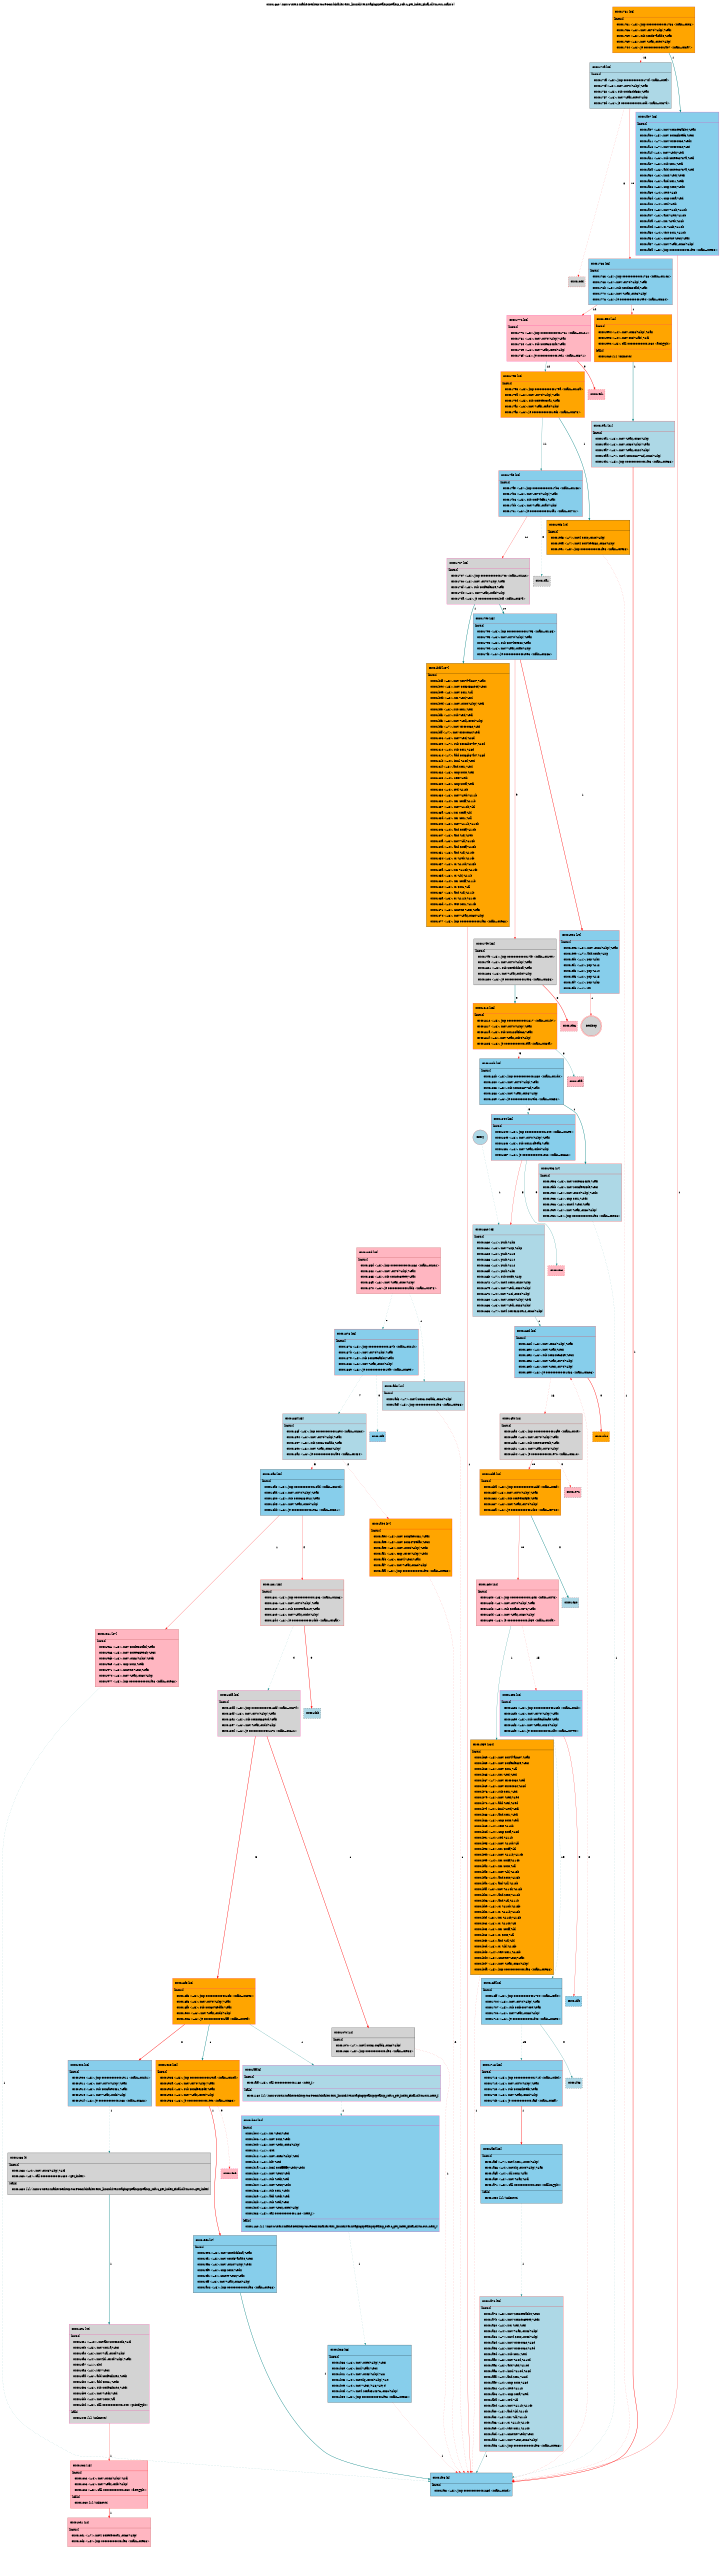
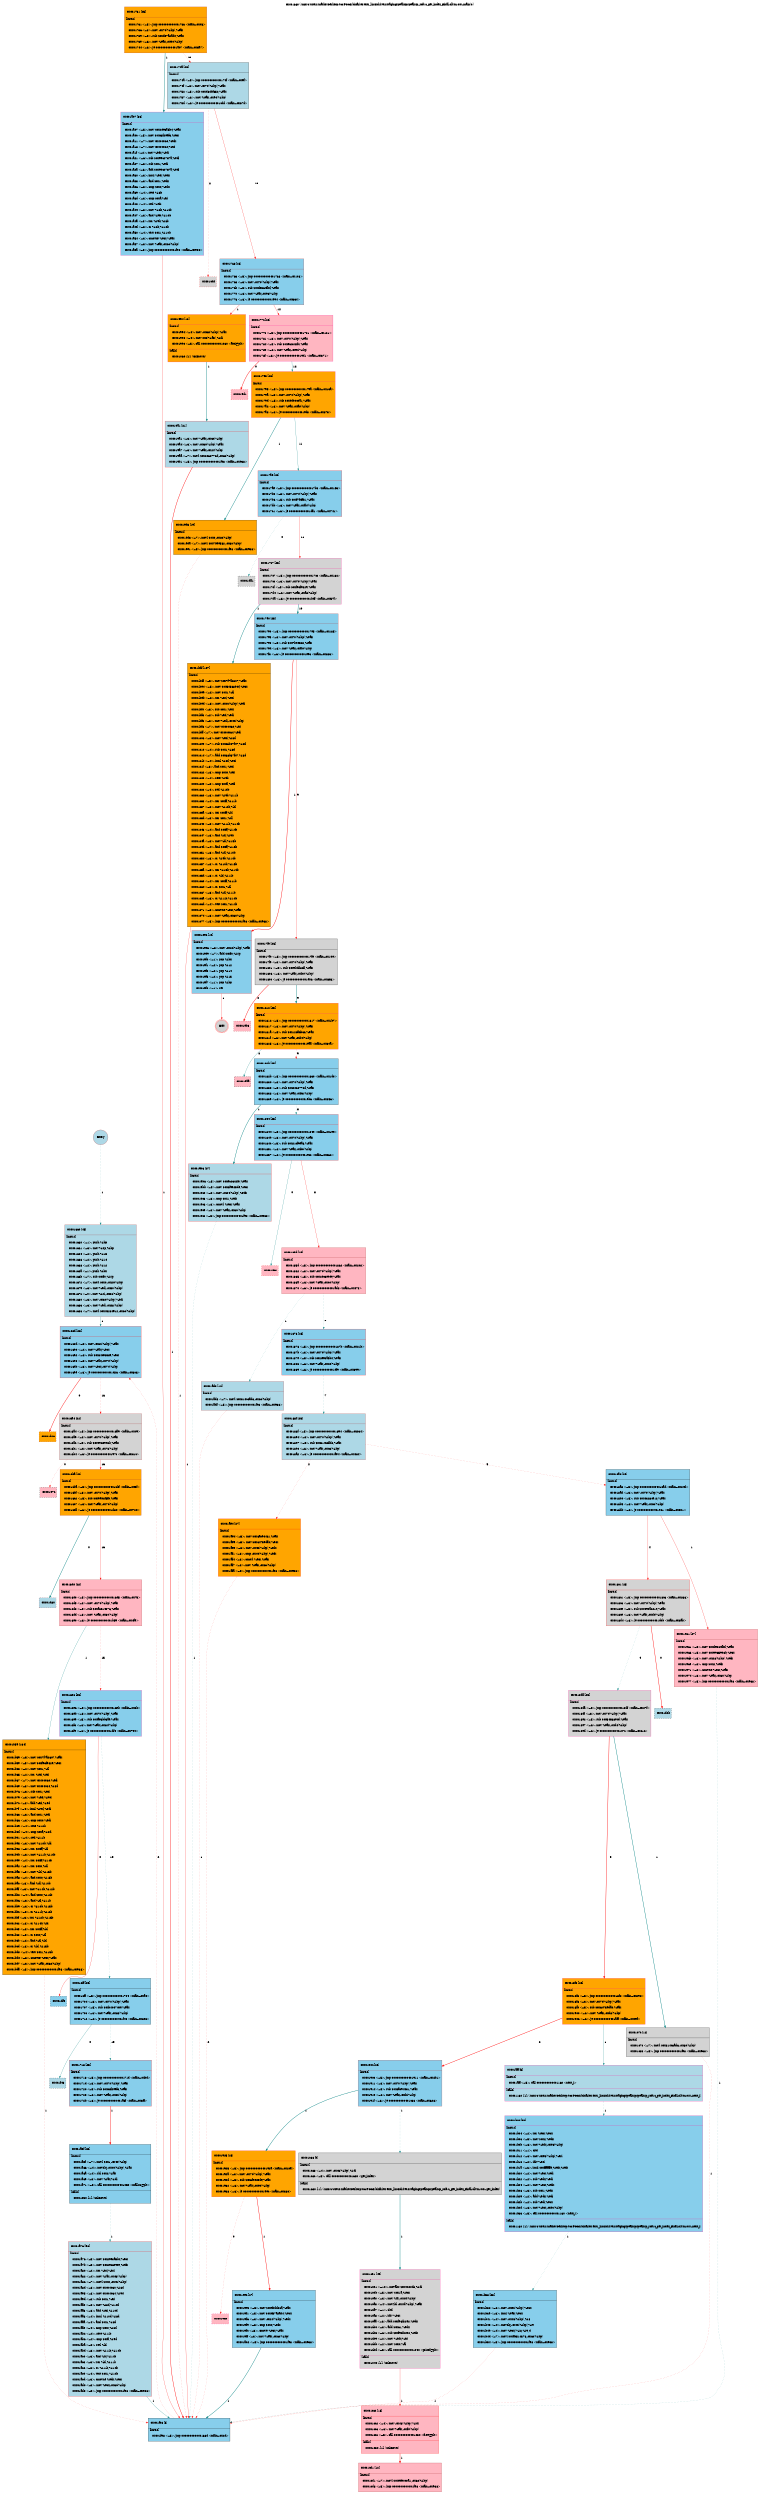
node "Desktop": label "Desktop" -> "Exit"
edge "0x401844 [25]" -> "0x401660 [45]": now "0x401844 [25]" -> "0x40185d [25]"
node "0x401ef9": removed
edge "0x4018da [25]" -> "0x401c7c [12]": color red -> teal
edge "0x4018f3 [25]" -> "0x401925 [25]": now "0x40190c [25]" -> "0x401925 [25]"
